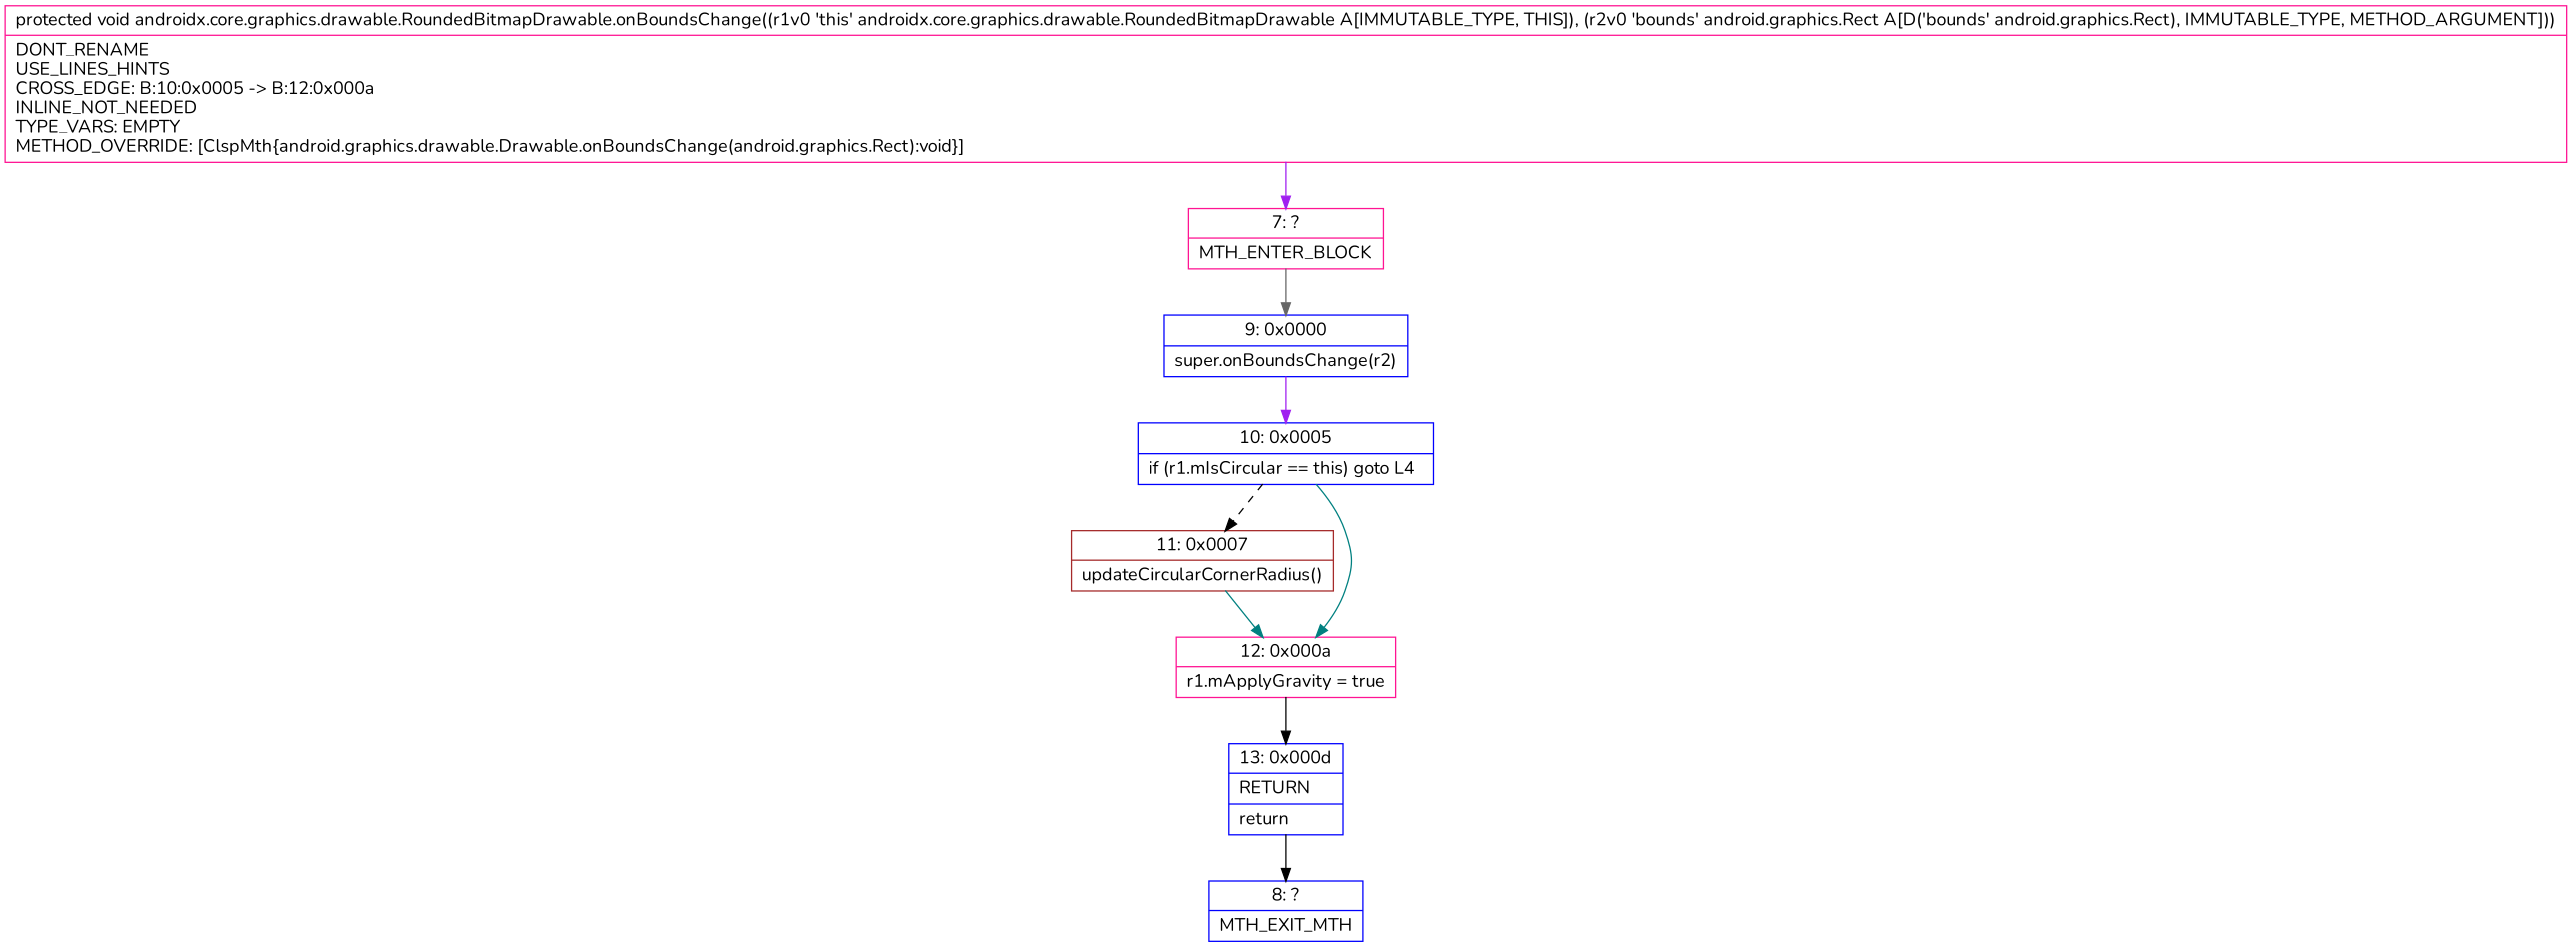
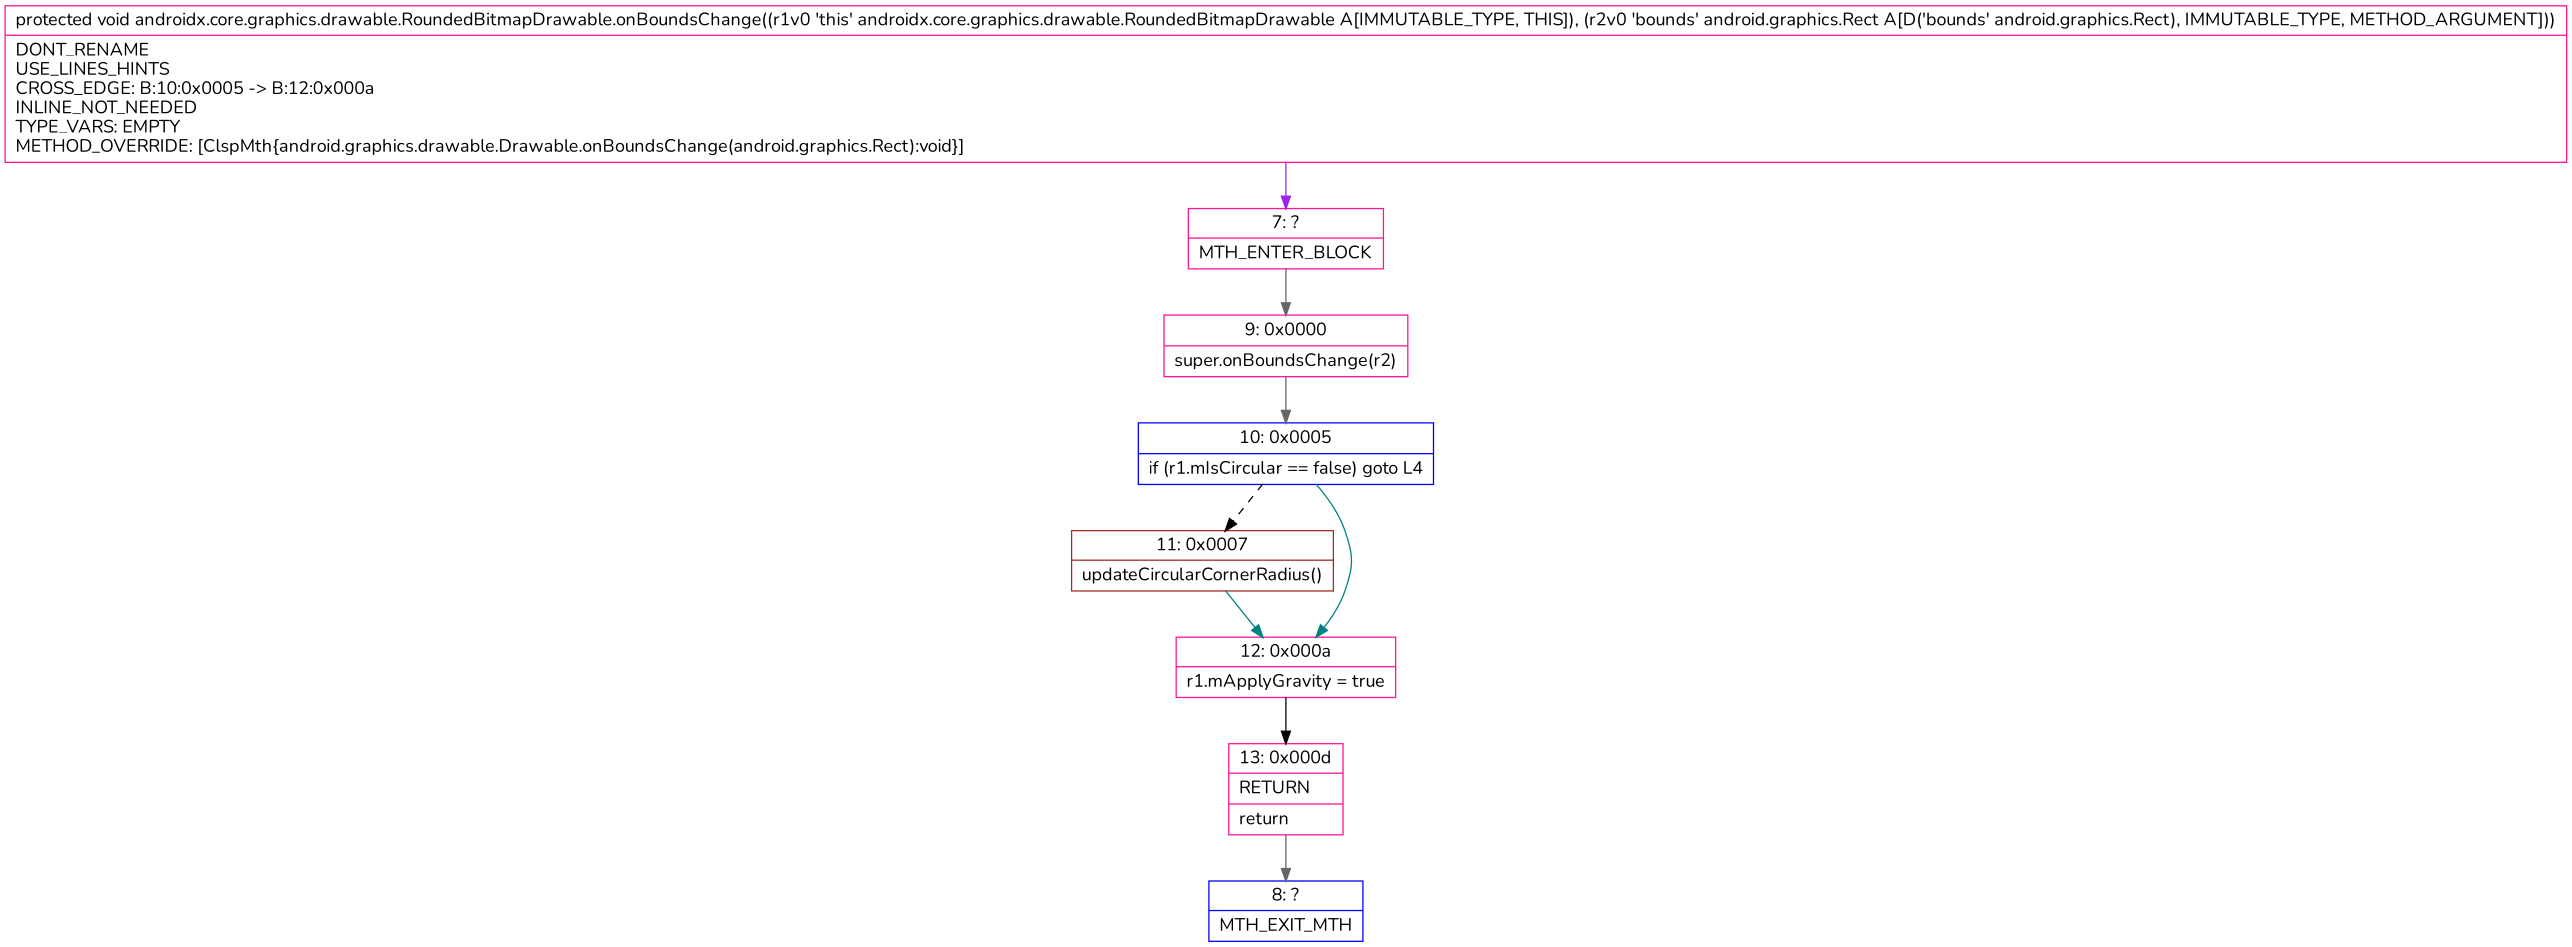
node "9: 0x0000": color blue -> deeppink
edge "9: 0x0000" -> "10: 0x0005": color purple -> gray40
node "10: 0x0005": text "if (r1.mIsCircular == this) goto L4" -> "if (r1.mIsCircular == false) goto L4"
node "13: 0x000d": color blue -> deeppink
edge "13: 0x000d" -> "8: ?": color black -> gray40
